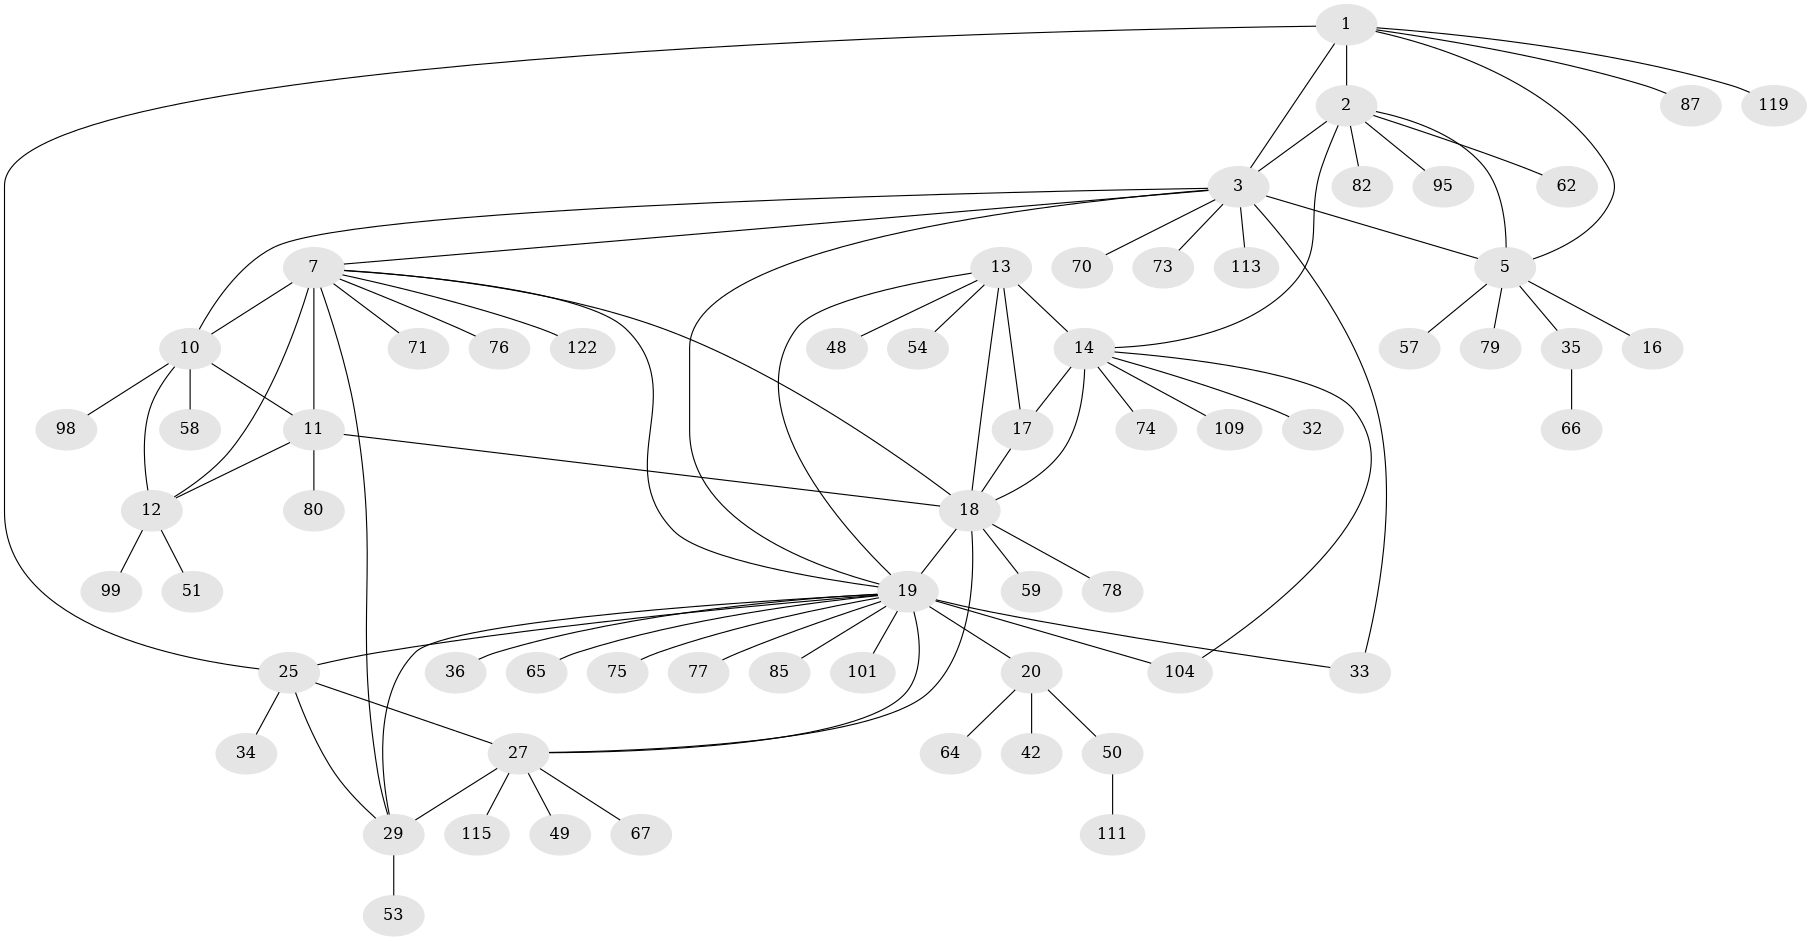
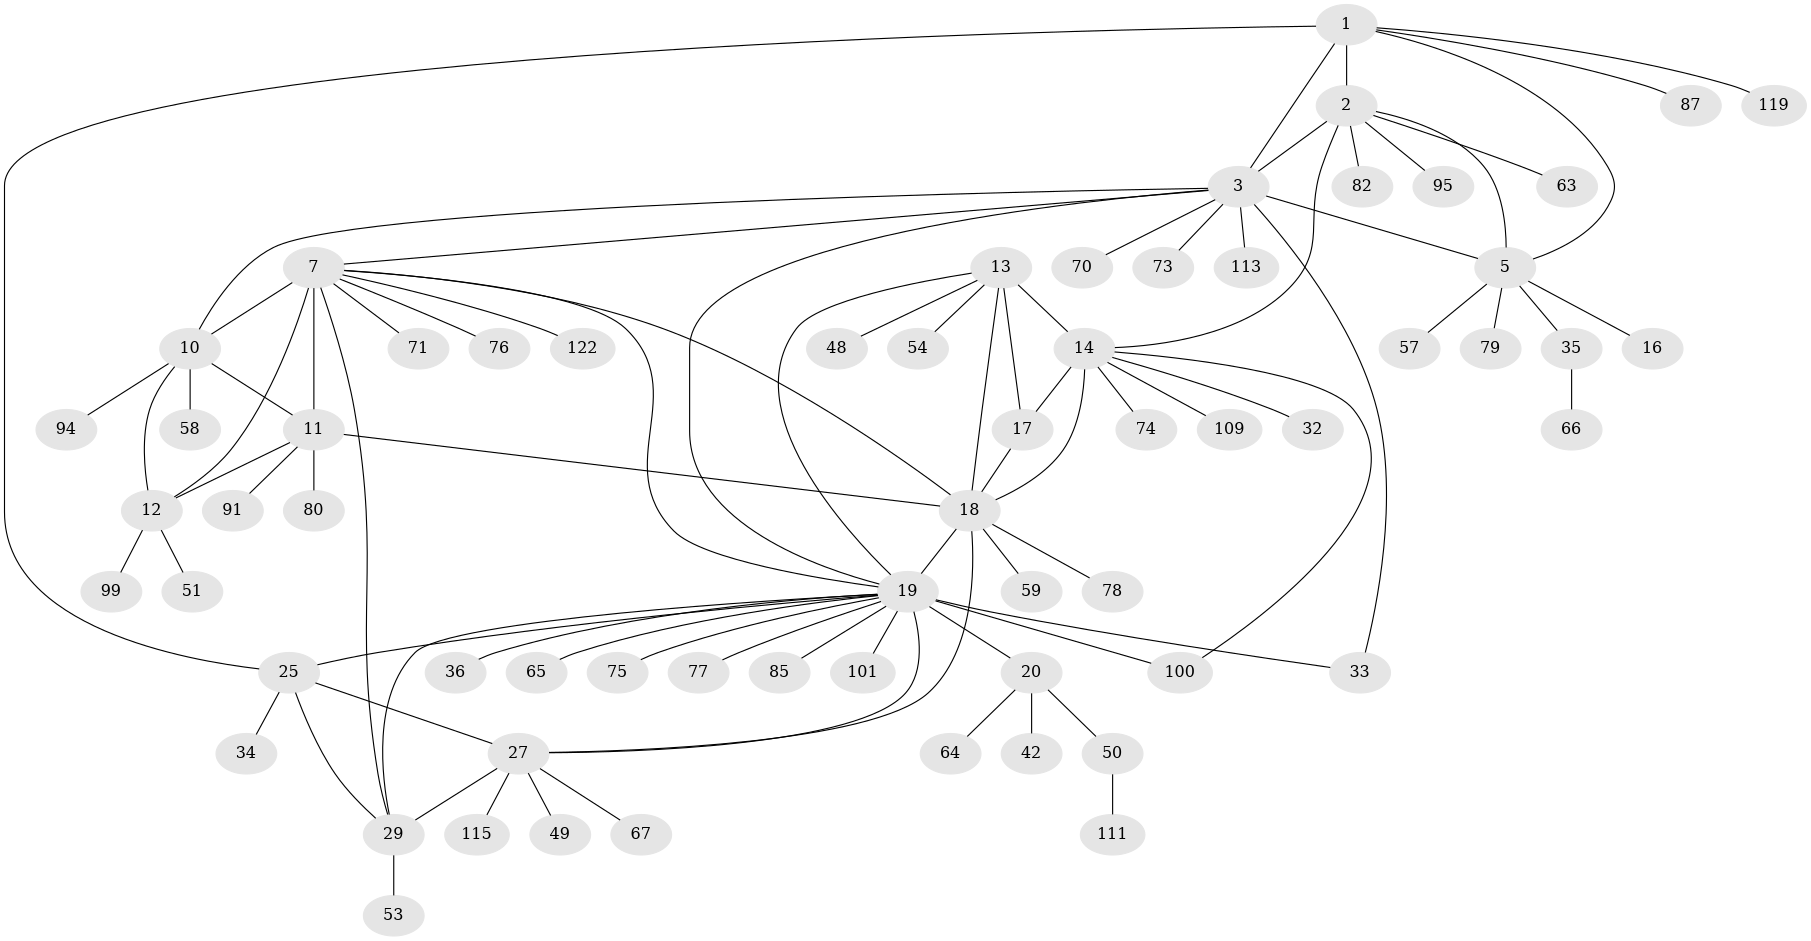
node "62": label "62" -> "63"
node "98": label "98" -> "94"
node "91": added
node "104": label "104" -> "100"
